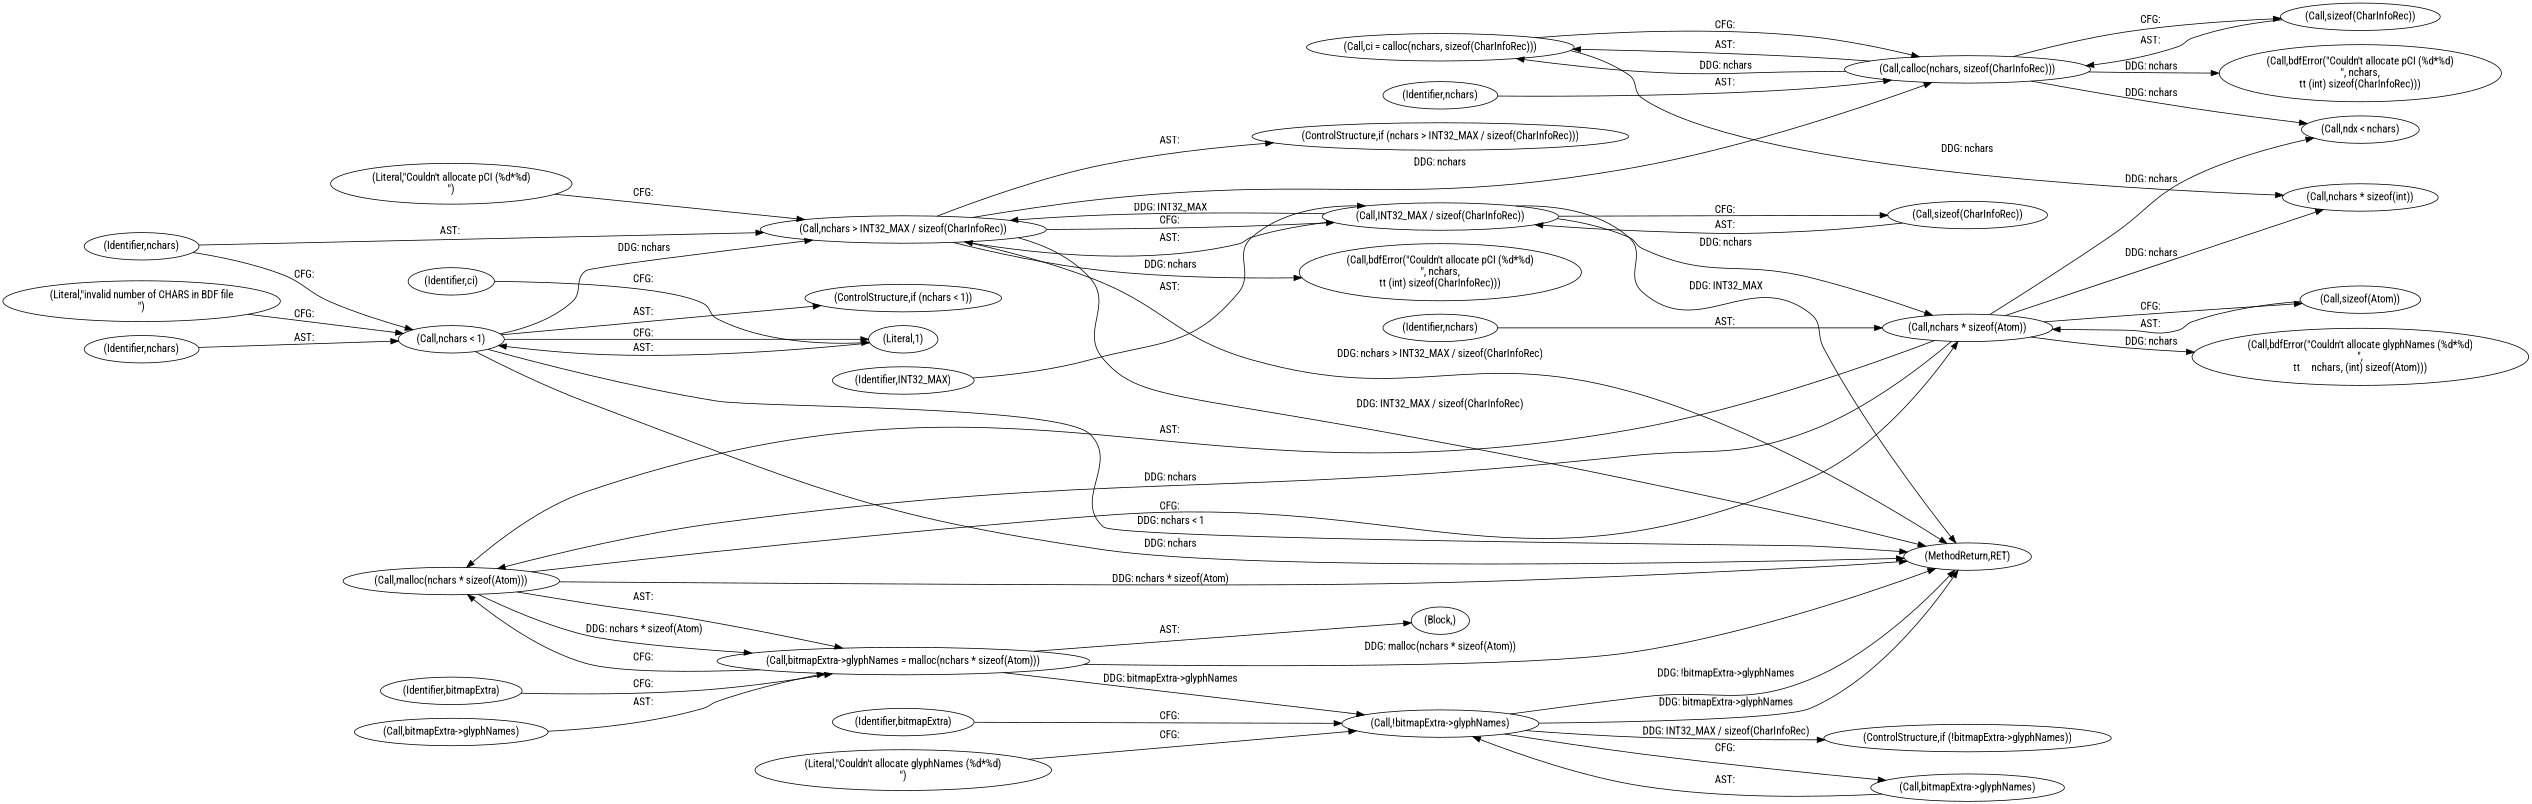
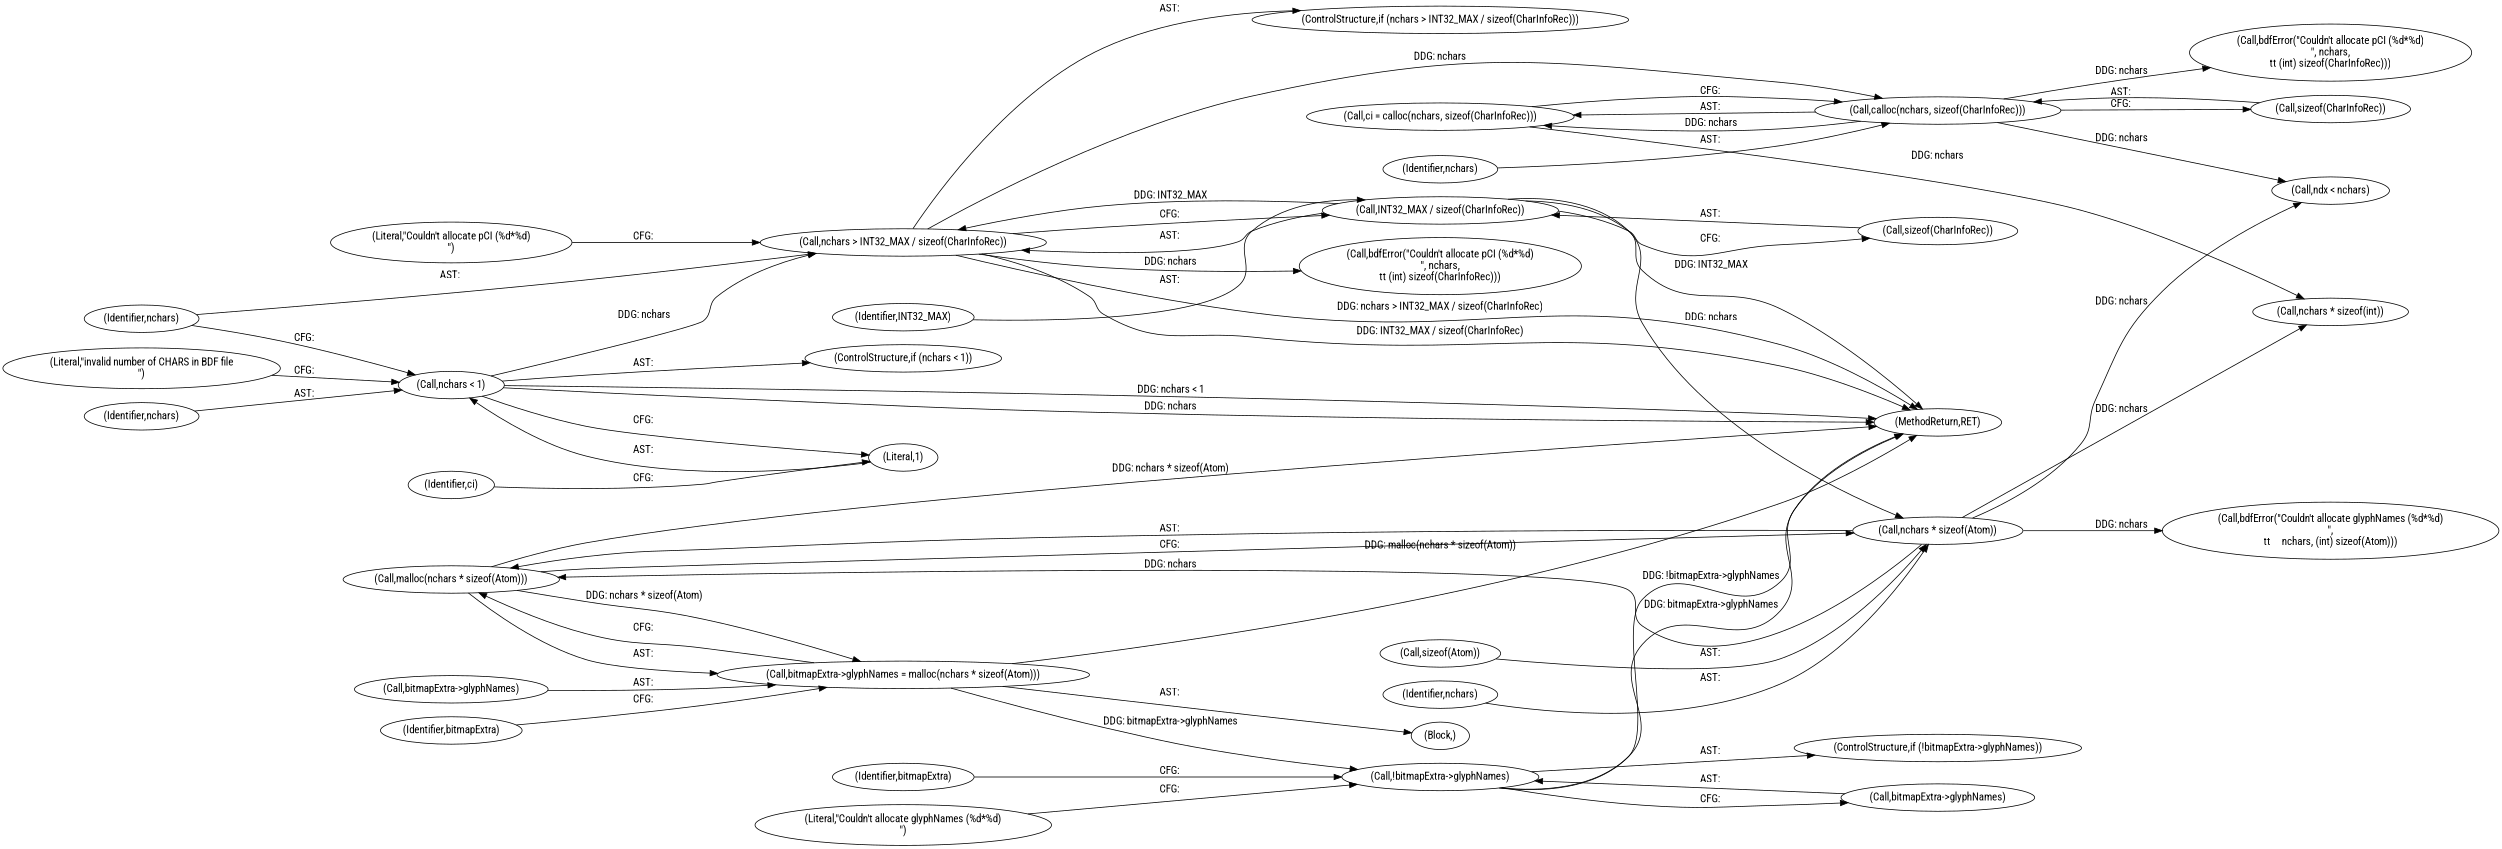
edge "(Call,nchars * sizeof(Atom))" -> "(Call,sizeof(Atom))": removed, label "CFG:"
edge "(Call,!bitmapExtra->glyphNames)" -> "(ControlStructure,if (!bitmapExtra->glyphNames))": label "DDG: INT32_MAX / sizeof(CharInfoRec)" -> "AST: "
